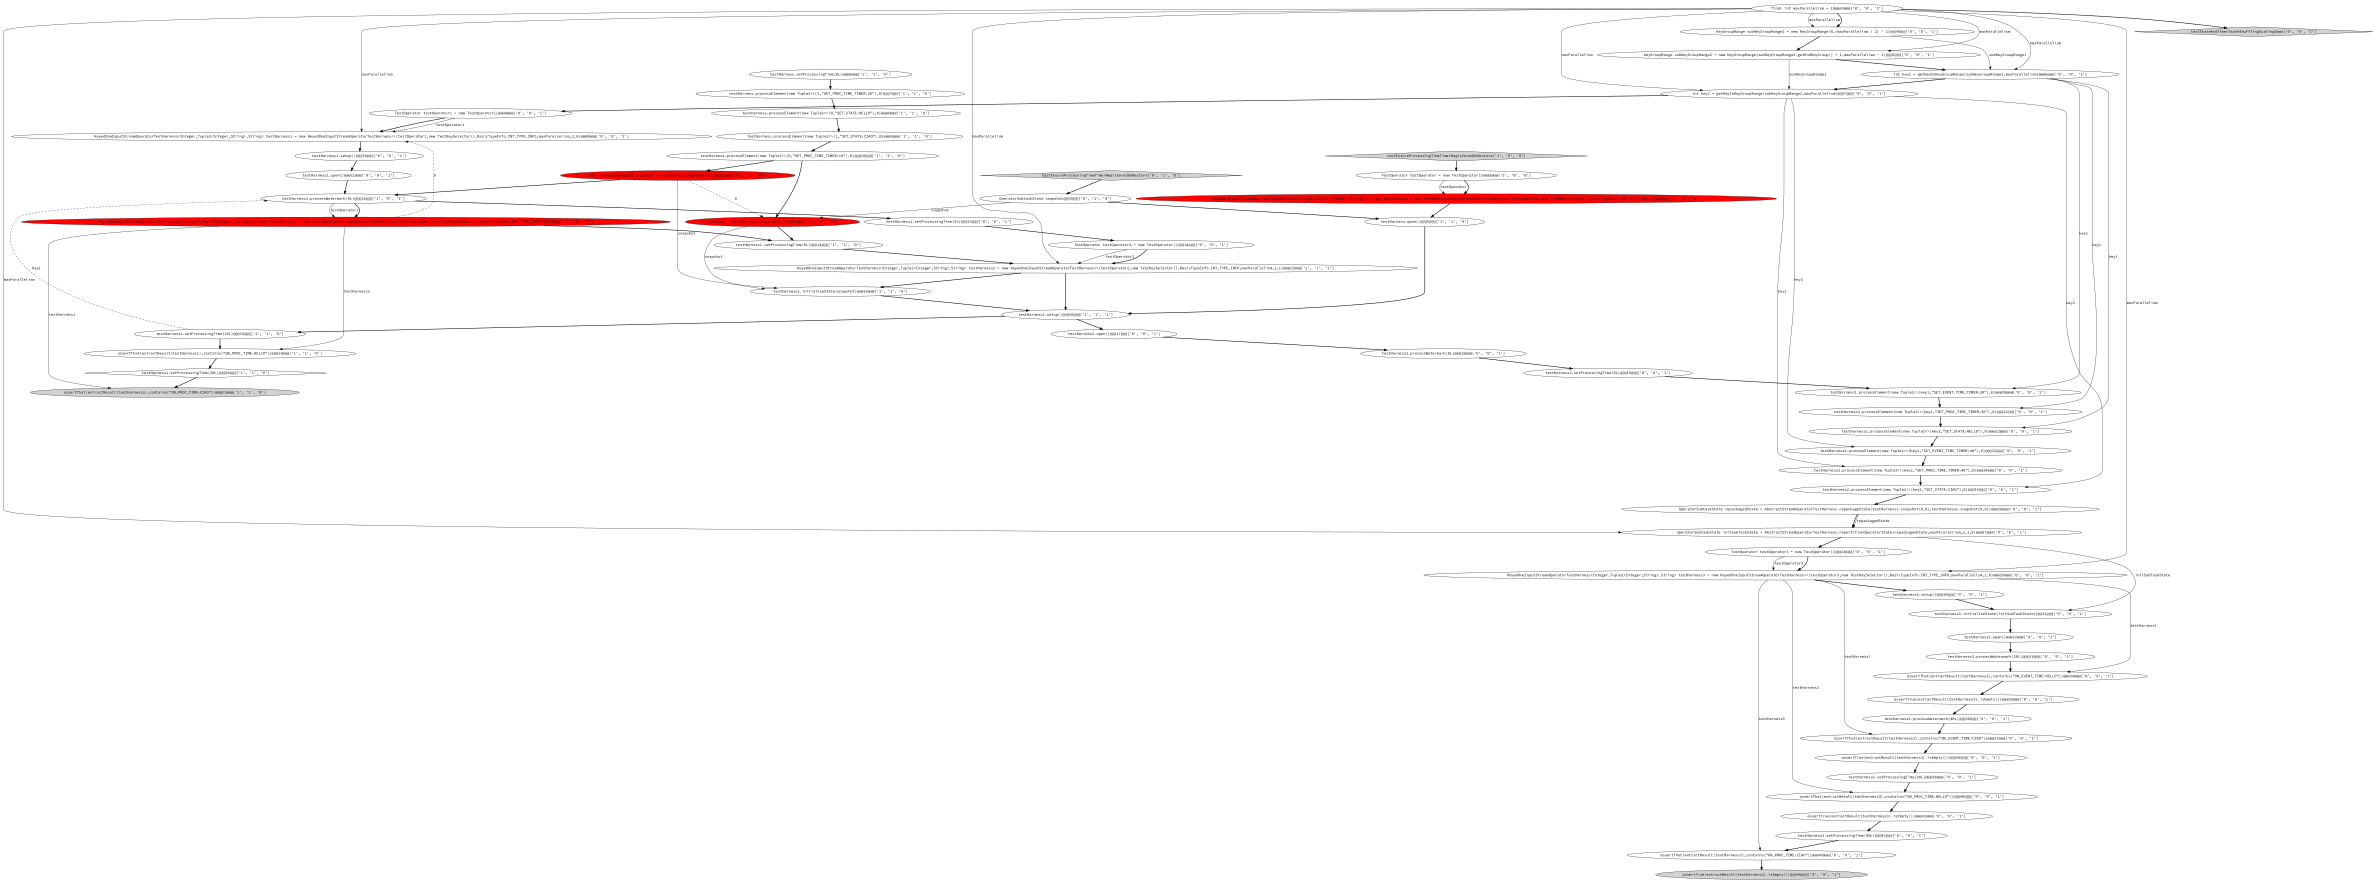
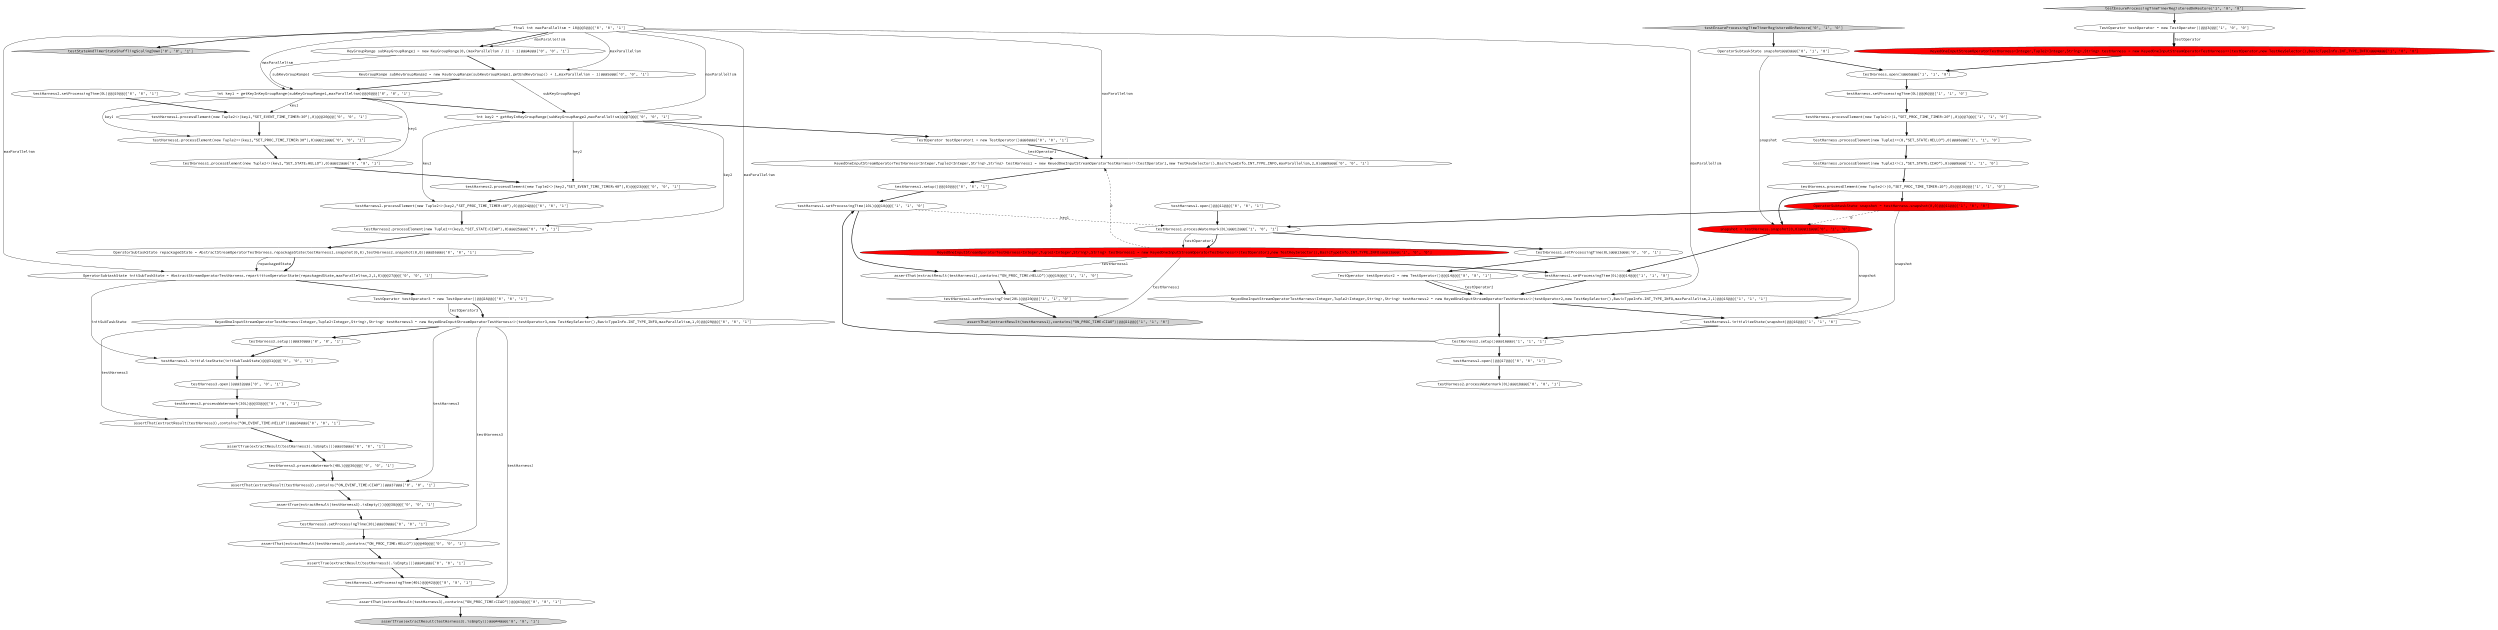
edge "testHarness1.setup()@@@10@@@['0', '0', '1']" -> "testHarness1.open()@@@11@@@['0', '0', '1']": now "testHarness1.setup()@@@10@@@['0', '0', '1']" -> "testHarness1.setProcessingTime(10L)@@@18@@@['1', '1', '0']"
edge "testHarness.open()@@@5@@@['1', '1', '0']" -> "testHarness2.setup()@@@16@@@['1', '1', '1']": now "testHarness.open()@@@5@@@['1', '1', '0']" -> "testHarness.setProcessingTime(0L)@@@6@@@['1', '1', '0']"
edge "testHarness2.processWatermark(0L)@@@18@@@['0', '0', '1']" -> "testHarness2.setProcessingTime(0L)@@@19@@@['0', '0', '1']": removed
